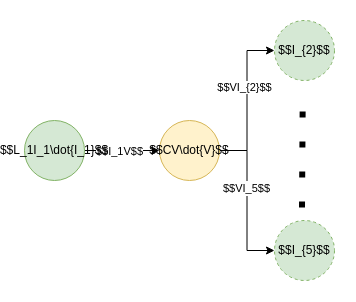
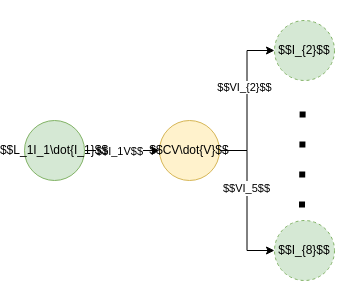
node "$$I_{5}$$": label "$$I_{5}$$" -> "$$I_{8}$$"
